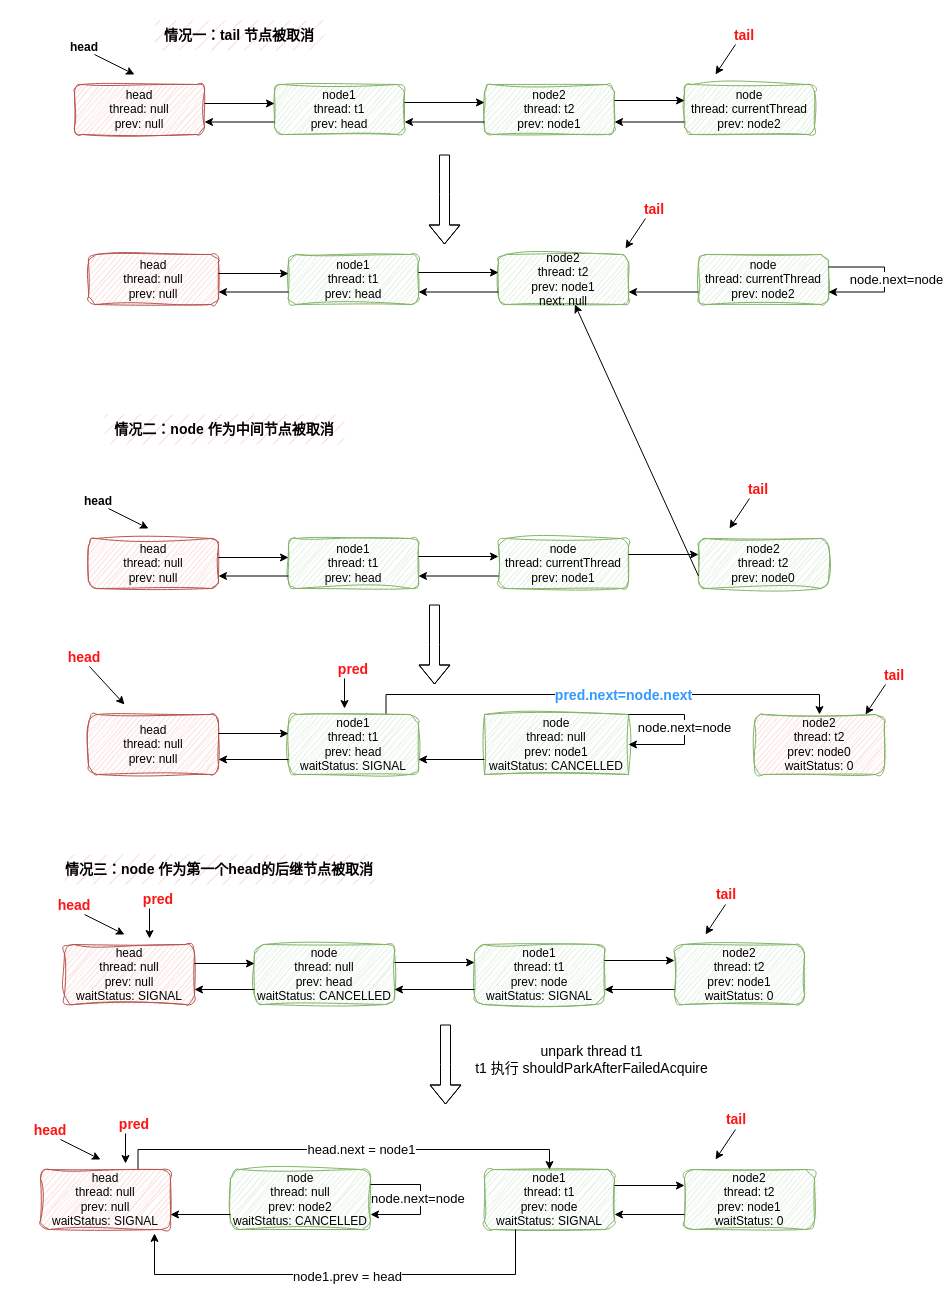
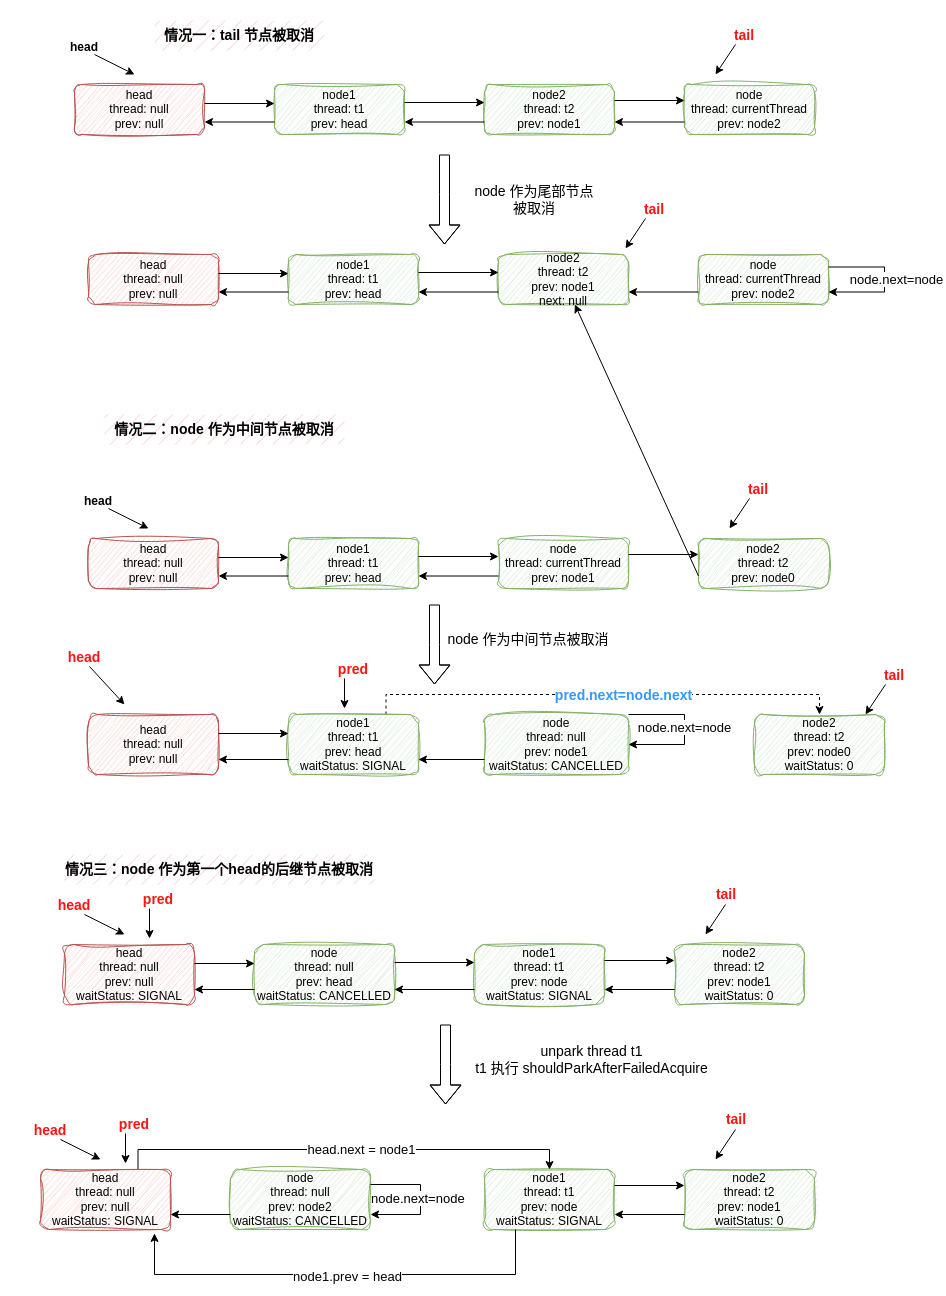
node "node 作为尾部节点 被取消": added
node "node 作为中间节点被取消": added
edge "node1 thread: t1 prev: head waitStatus: SIGNAL" -> "node2 thread: t2 prev: node0 waitStatus: 0": style solid -> dashed
node "node thread: null prev: node1 waitStatus: CANCELLED": shape rectangle -> rounded rectangle
node "node2 thread: t2 prev: node0 waitStatus: 0": fillcolor #f8cecc -> #d5e8d4
